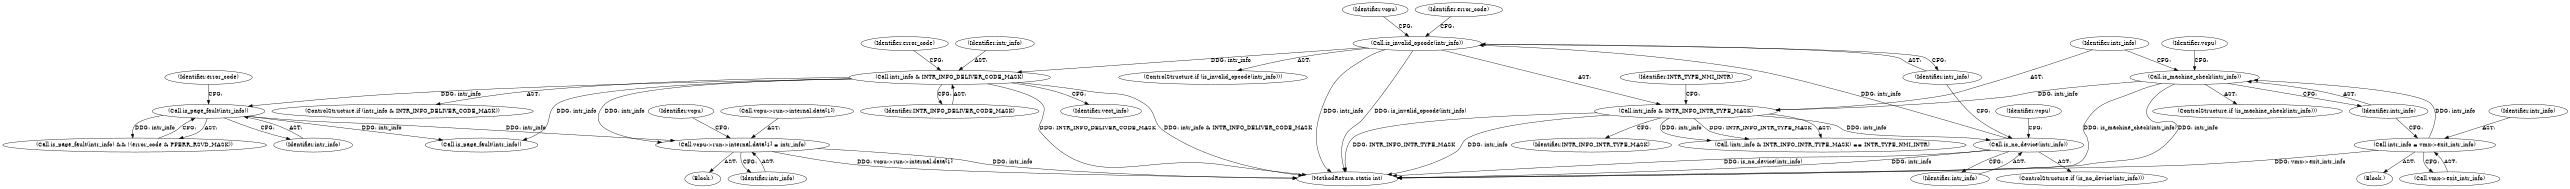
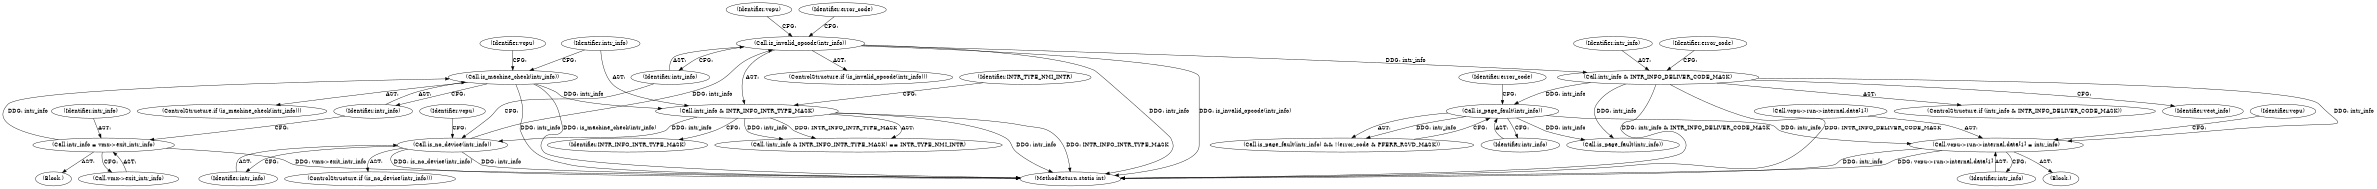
node "(Identifier,INTR_INFO_DELIVER_CODE_MASK)": removed
